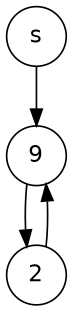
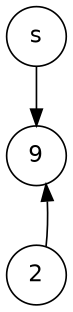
edge "9" -> "2": removed
